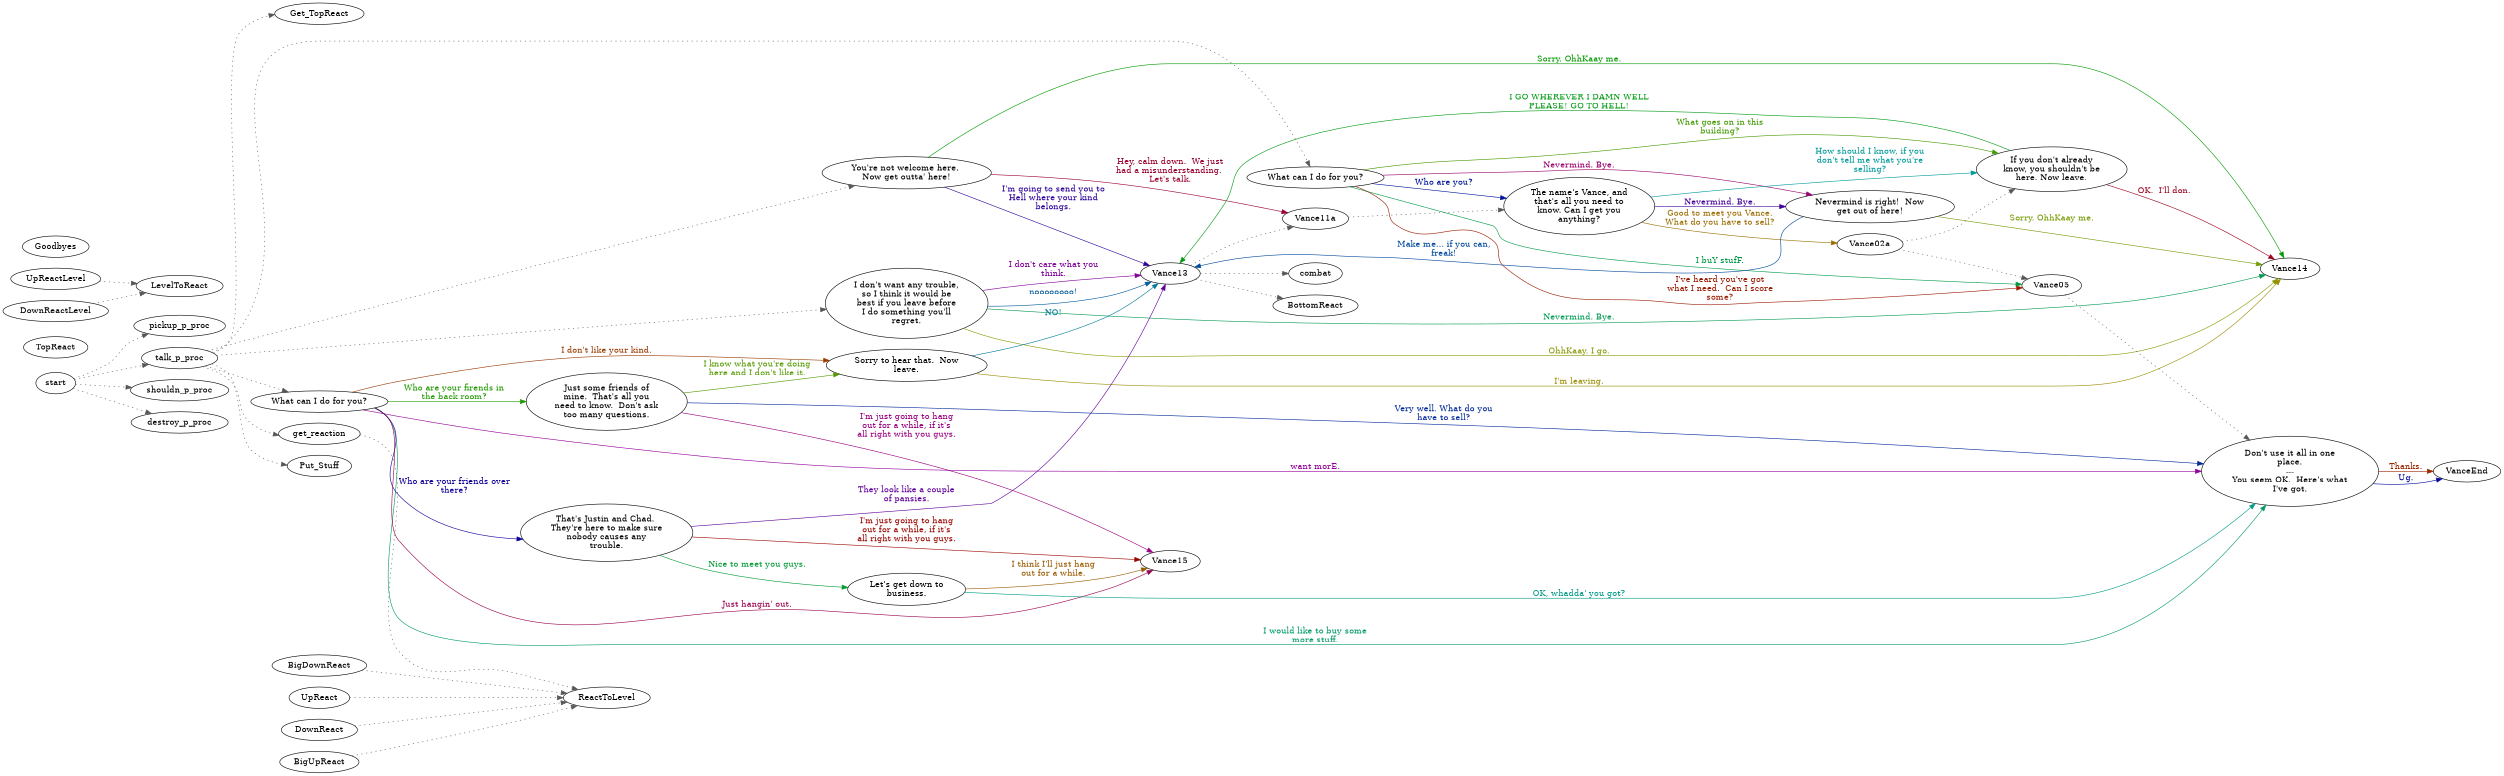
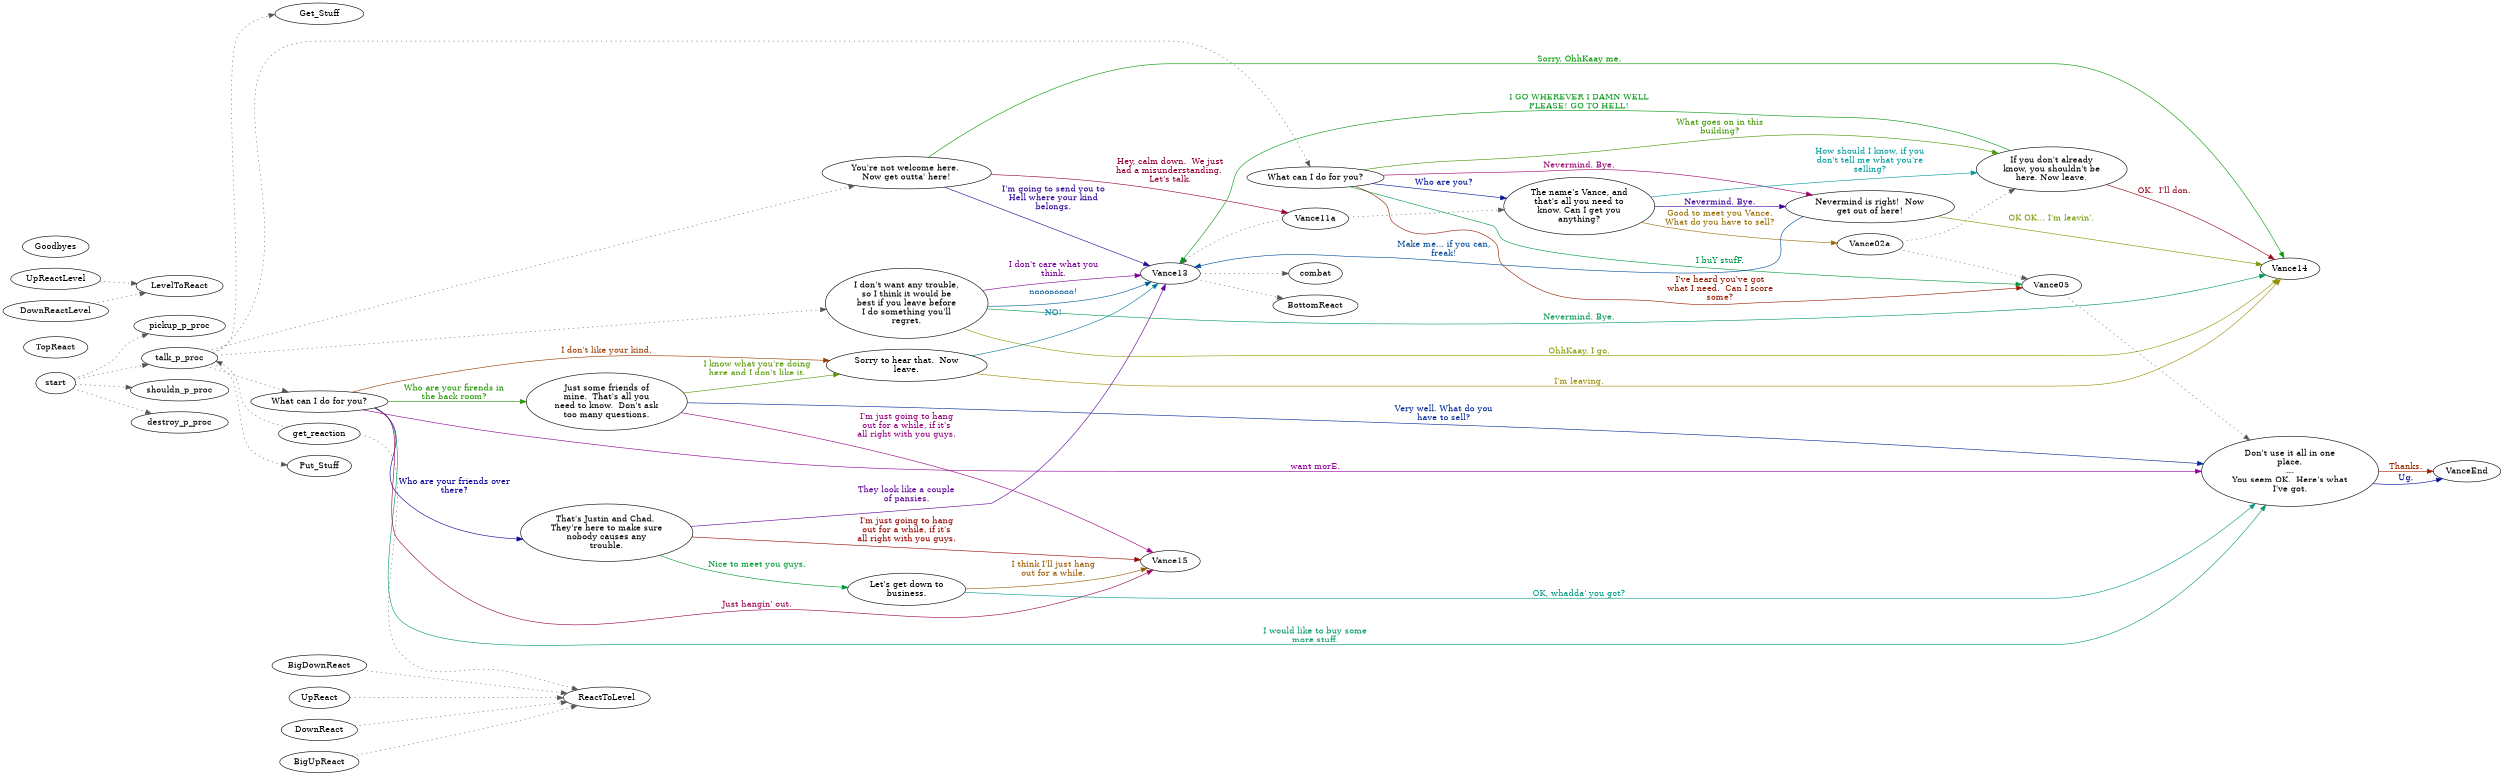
node "Get_TopReact": label "Get_TopReact" -> "Get_Stuff"
edge "Nevermind is right!  Now get out of here!" -> "Vance14": label "Sorry. OhhKaay me." -> "OK OK... I'm leavin'."
edge "Vance13" -> "Vance11a": reversed
edge "talk_p_proc" -> "get_reaction": reversed
